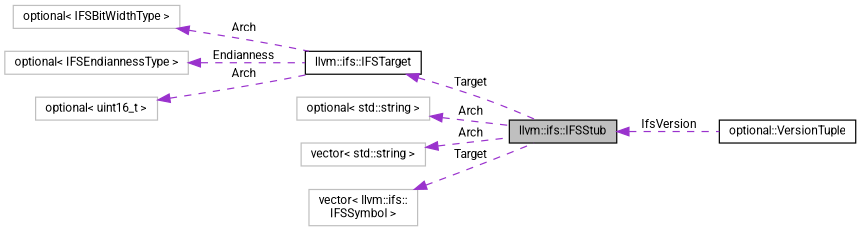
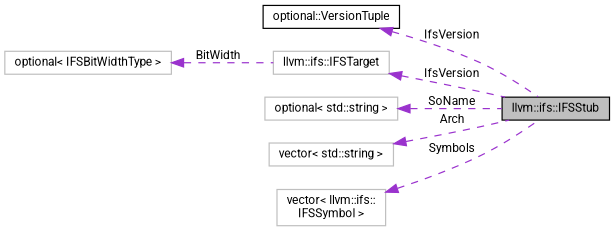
edge "llvm::ifs::IFSTarget" -> "optional< IFSBitWidthType >": label " Arch" -> " BitWidth"
node "optional< IFSEndiannessType >": removed
node "llvm::ifs::IFSTarget": color black -> grey75
edge "llvm::ifs::IFSStub" -> "llvm::ifs::IFSTarget": label " Target" -> " IfsVersion"
node "optional< uint16_t >": removed
edge "llvm::ifs::IFSStub" -> "optional< std::string >": label " Arch" -> " SoName"
edge "optional::VersionTuple" -> "llvm::ifs::IFSStub": reversed
edge "llvm::ifs::IFSStub" -> "vector< llvm::ifs:: IFSSymbol >": label " Target" -> " Symbols"
